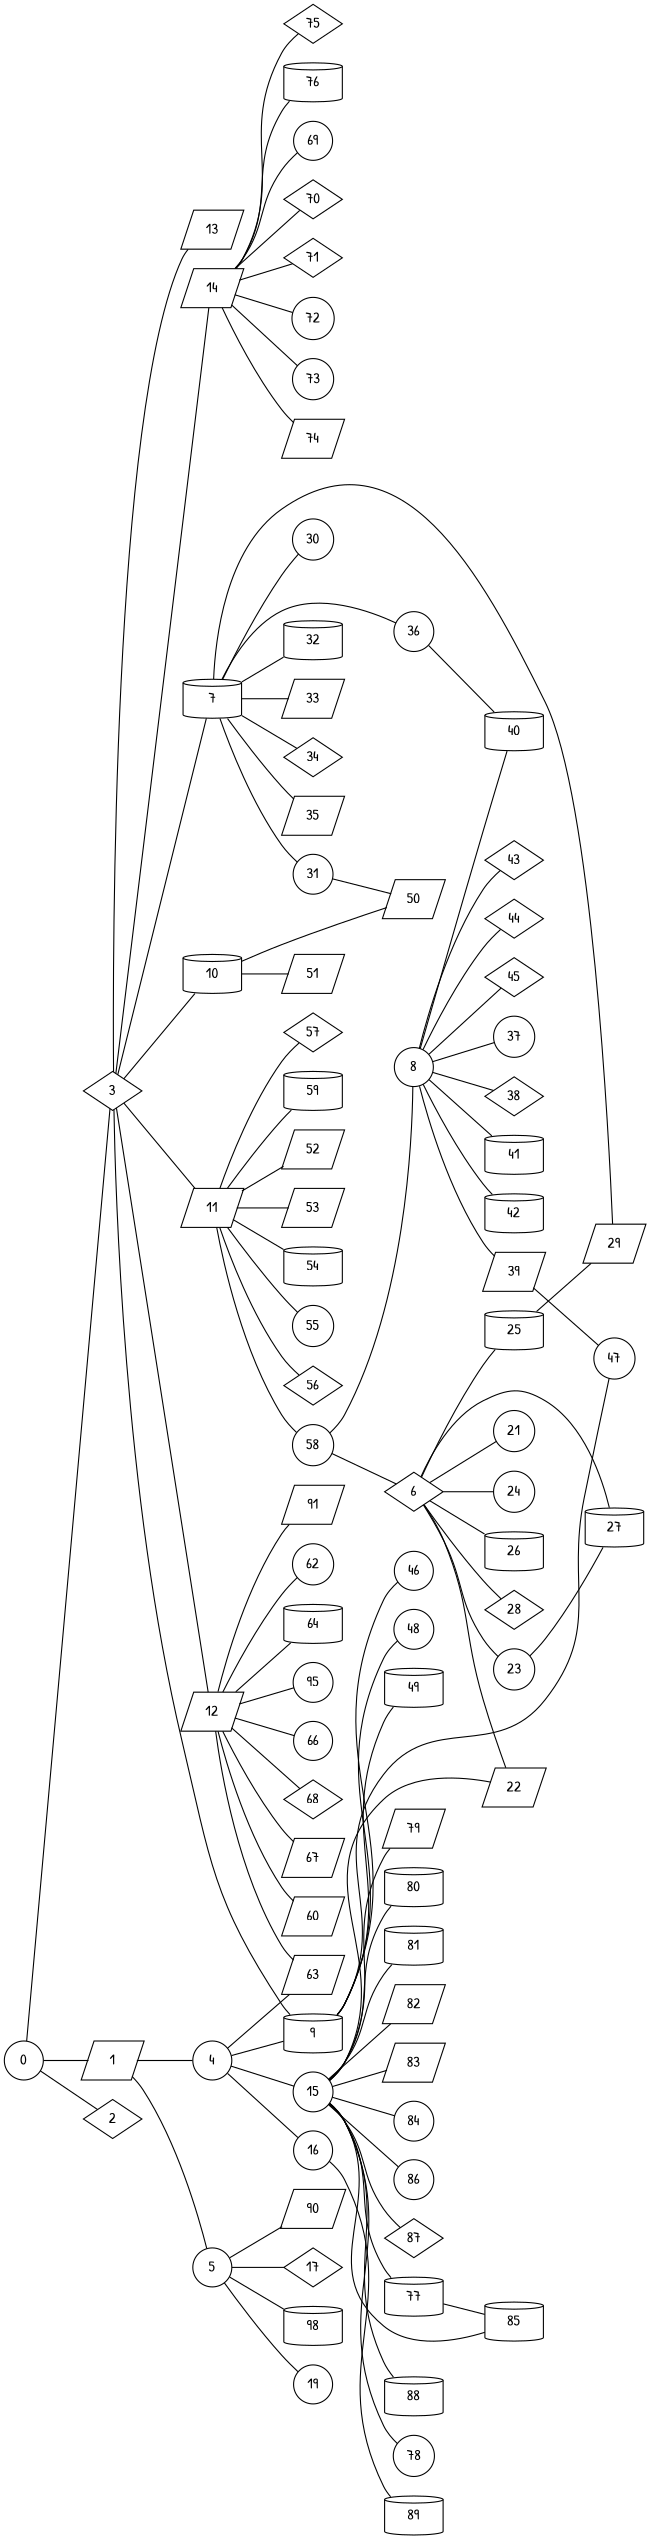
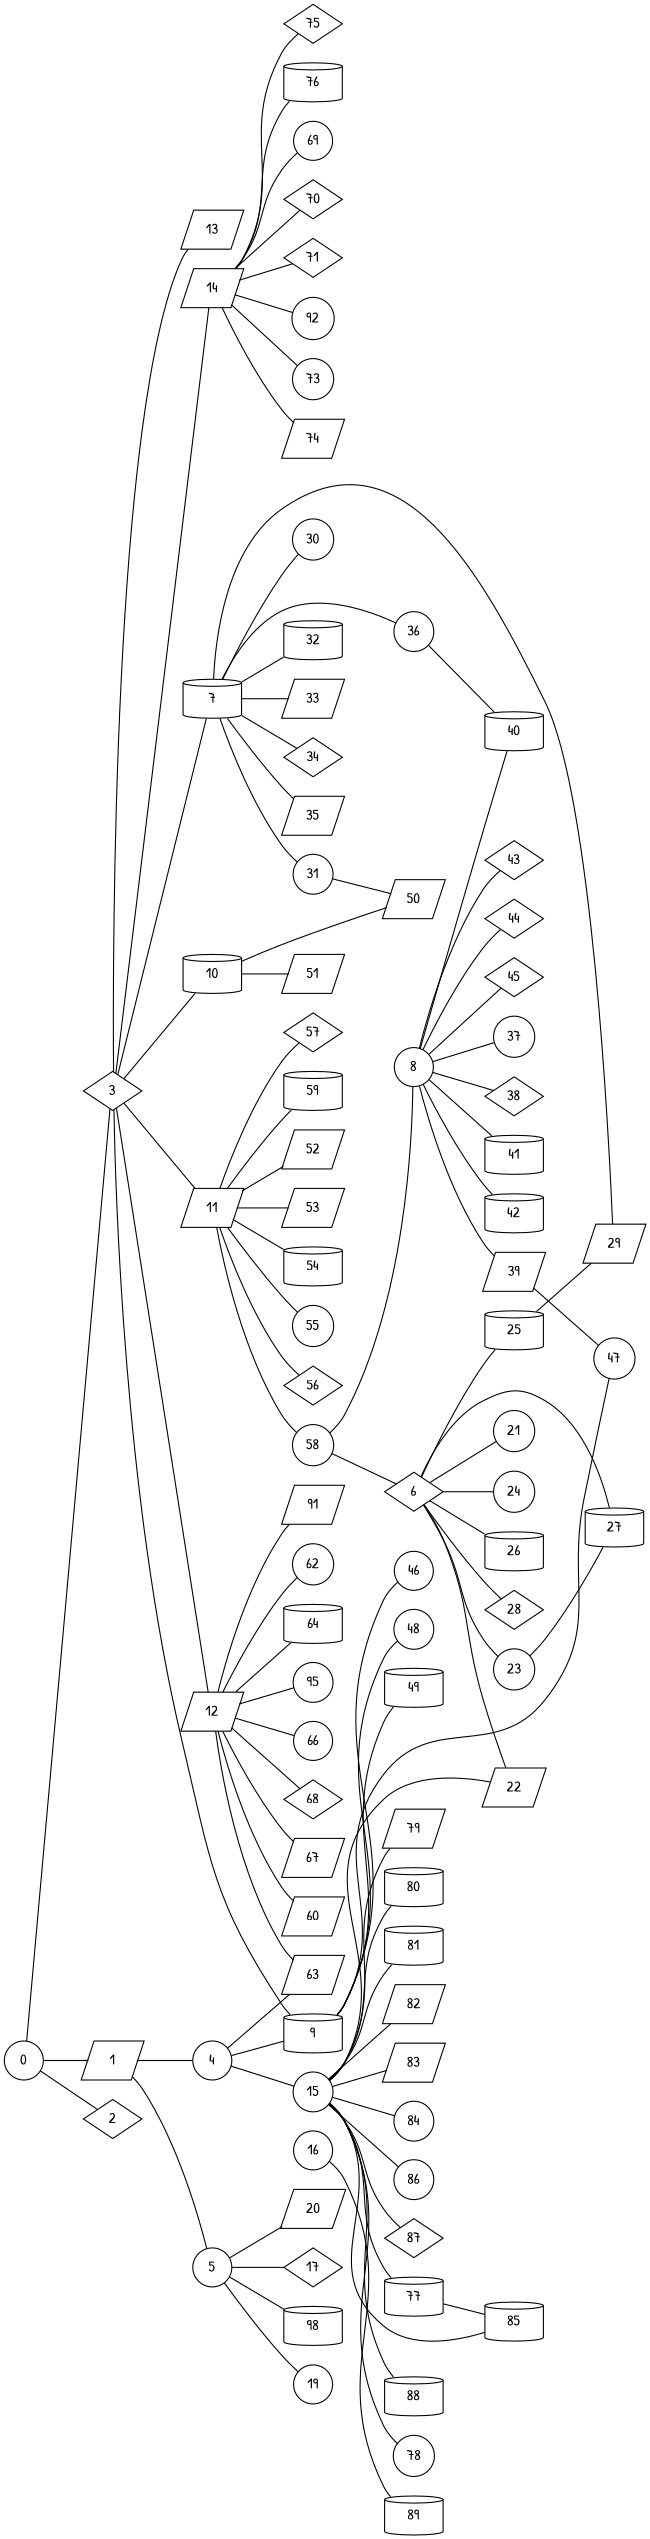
node "72": label "72" -> "92"
edge "4" -- "16": removed
node "90": label "90" -> "20"
